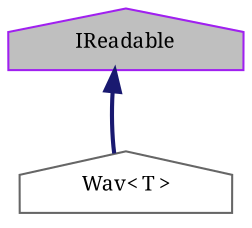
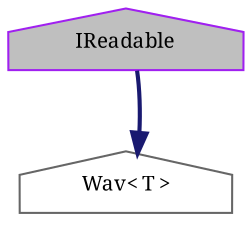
edge "Wav< T >" -> "IReadable": reversed
